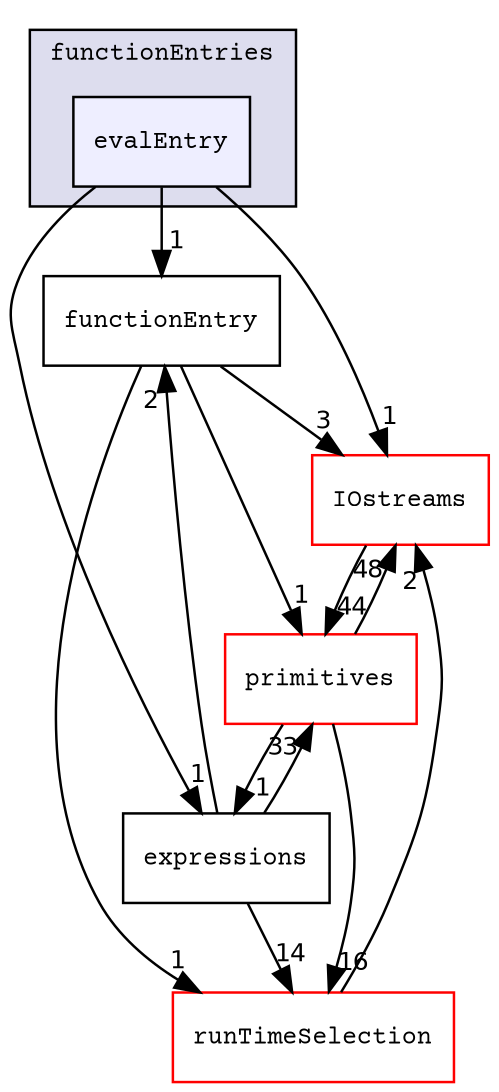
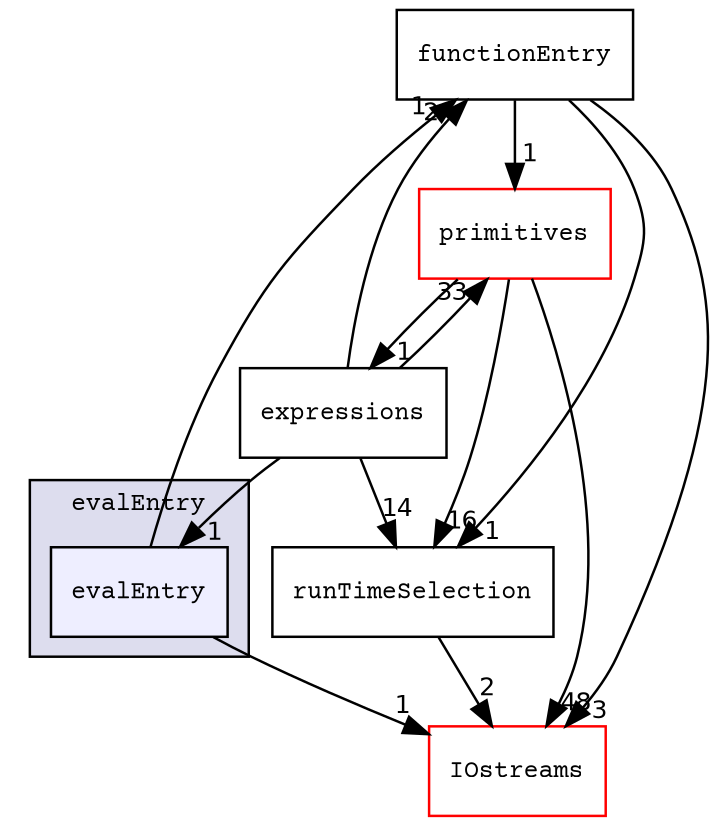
cluster "functionEntries": label "functionEntries" -> "evalEntry"
edge "evalEntry" -> "expressions": reversed
edge "IOstreams" -> "primitives": removed
node "runTimeSelection": color red -> black
